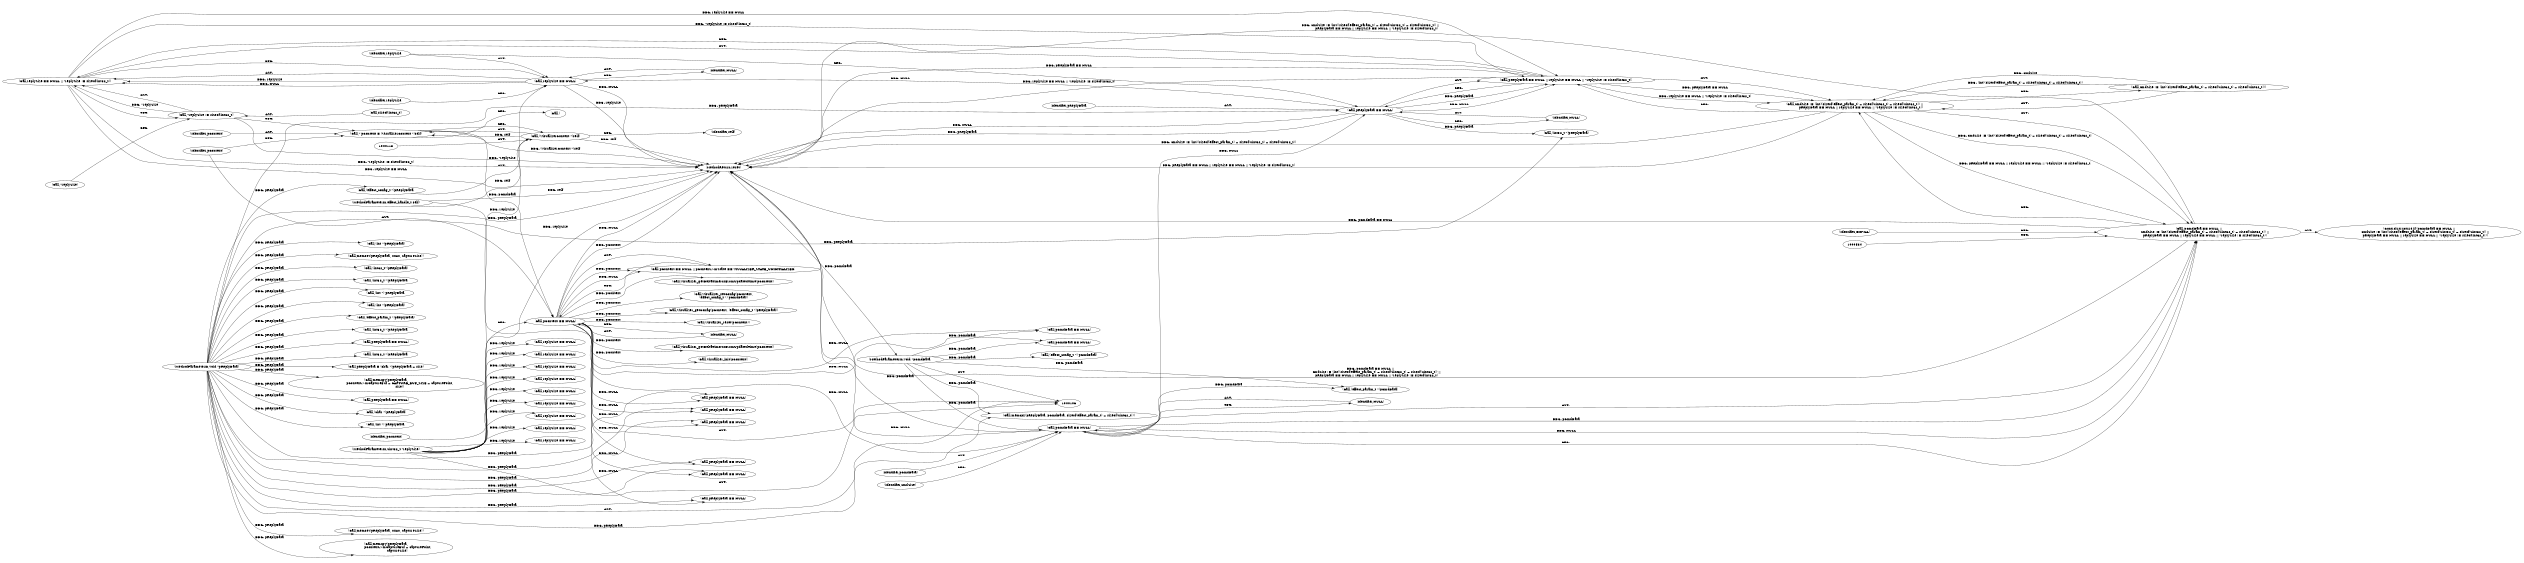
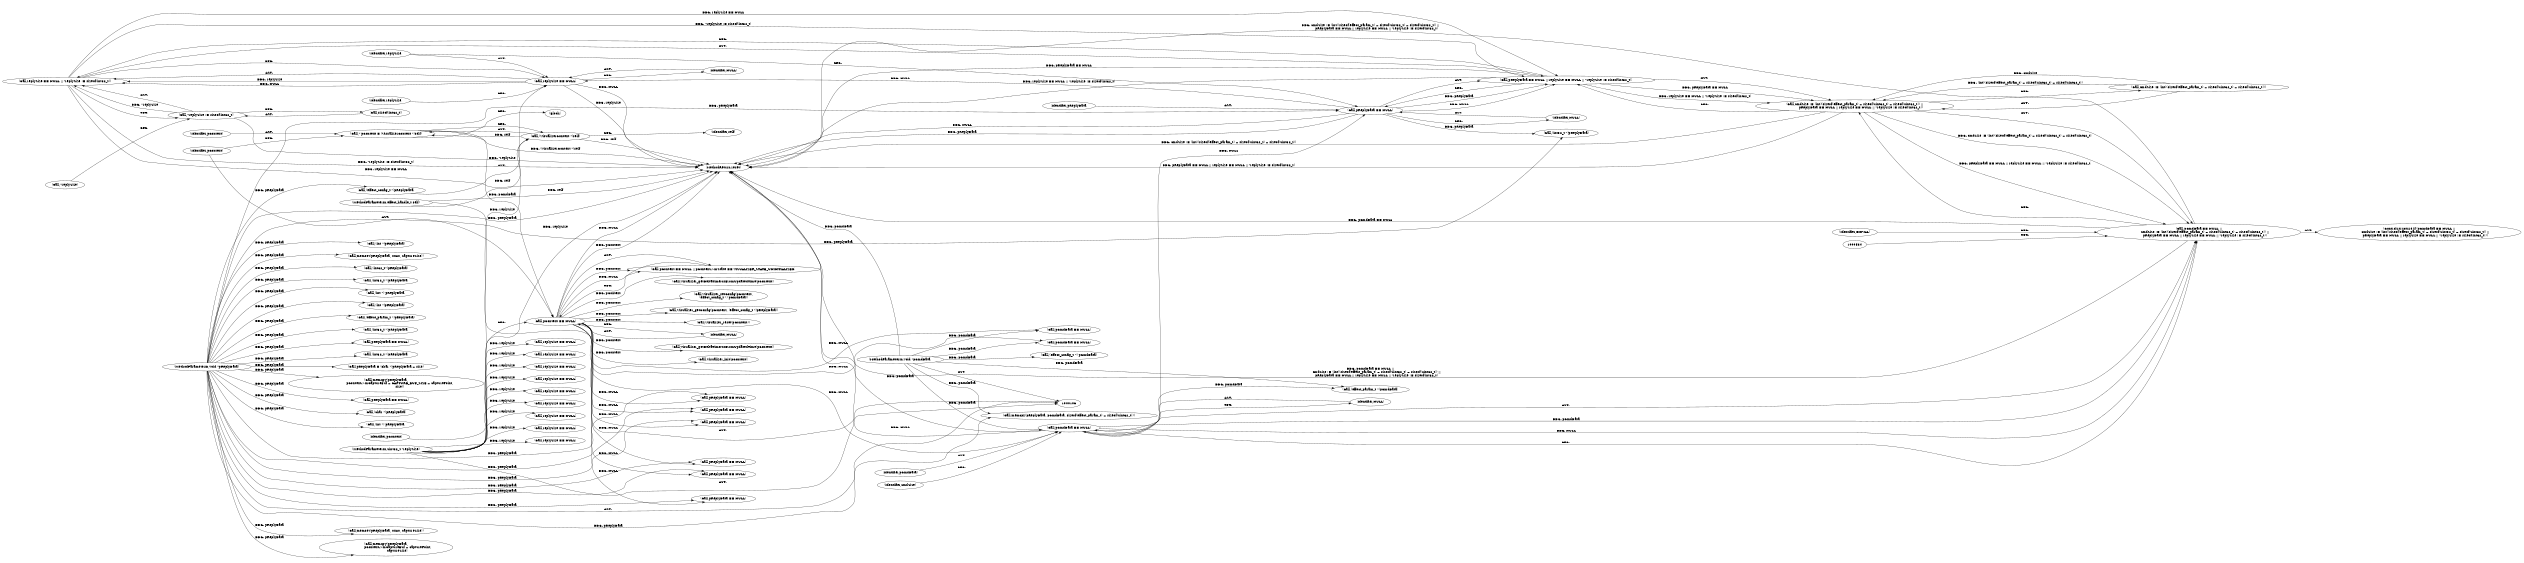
node "(Call,)": label "(Call,)" -> "(Block,)"
edge "(Call,*replySize != sizeof(int32_t))" -> "(Call,* pContext = (VisualizerContext *)self)": now "(Call,*replySize != sizeof(int32_t))" -> "(Call,sizeof(int32_t))"
node "1000118": removed
edge "(MethodReturn,reset)" -> "(MethodParameterIn,void *pCmdData)": reversed
